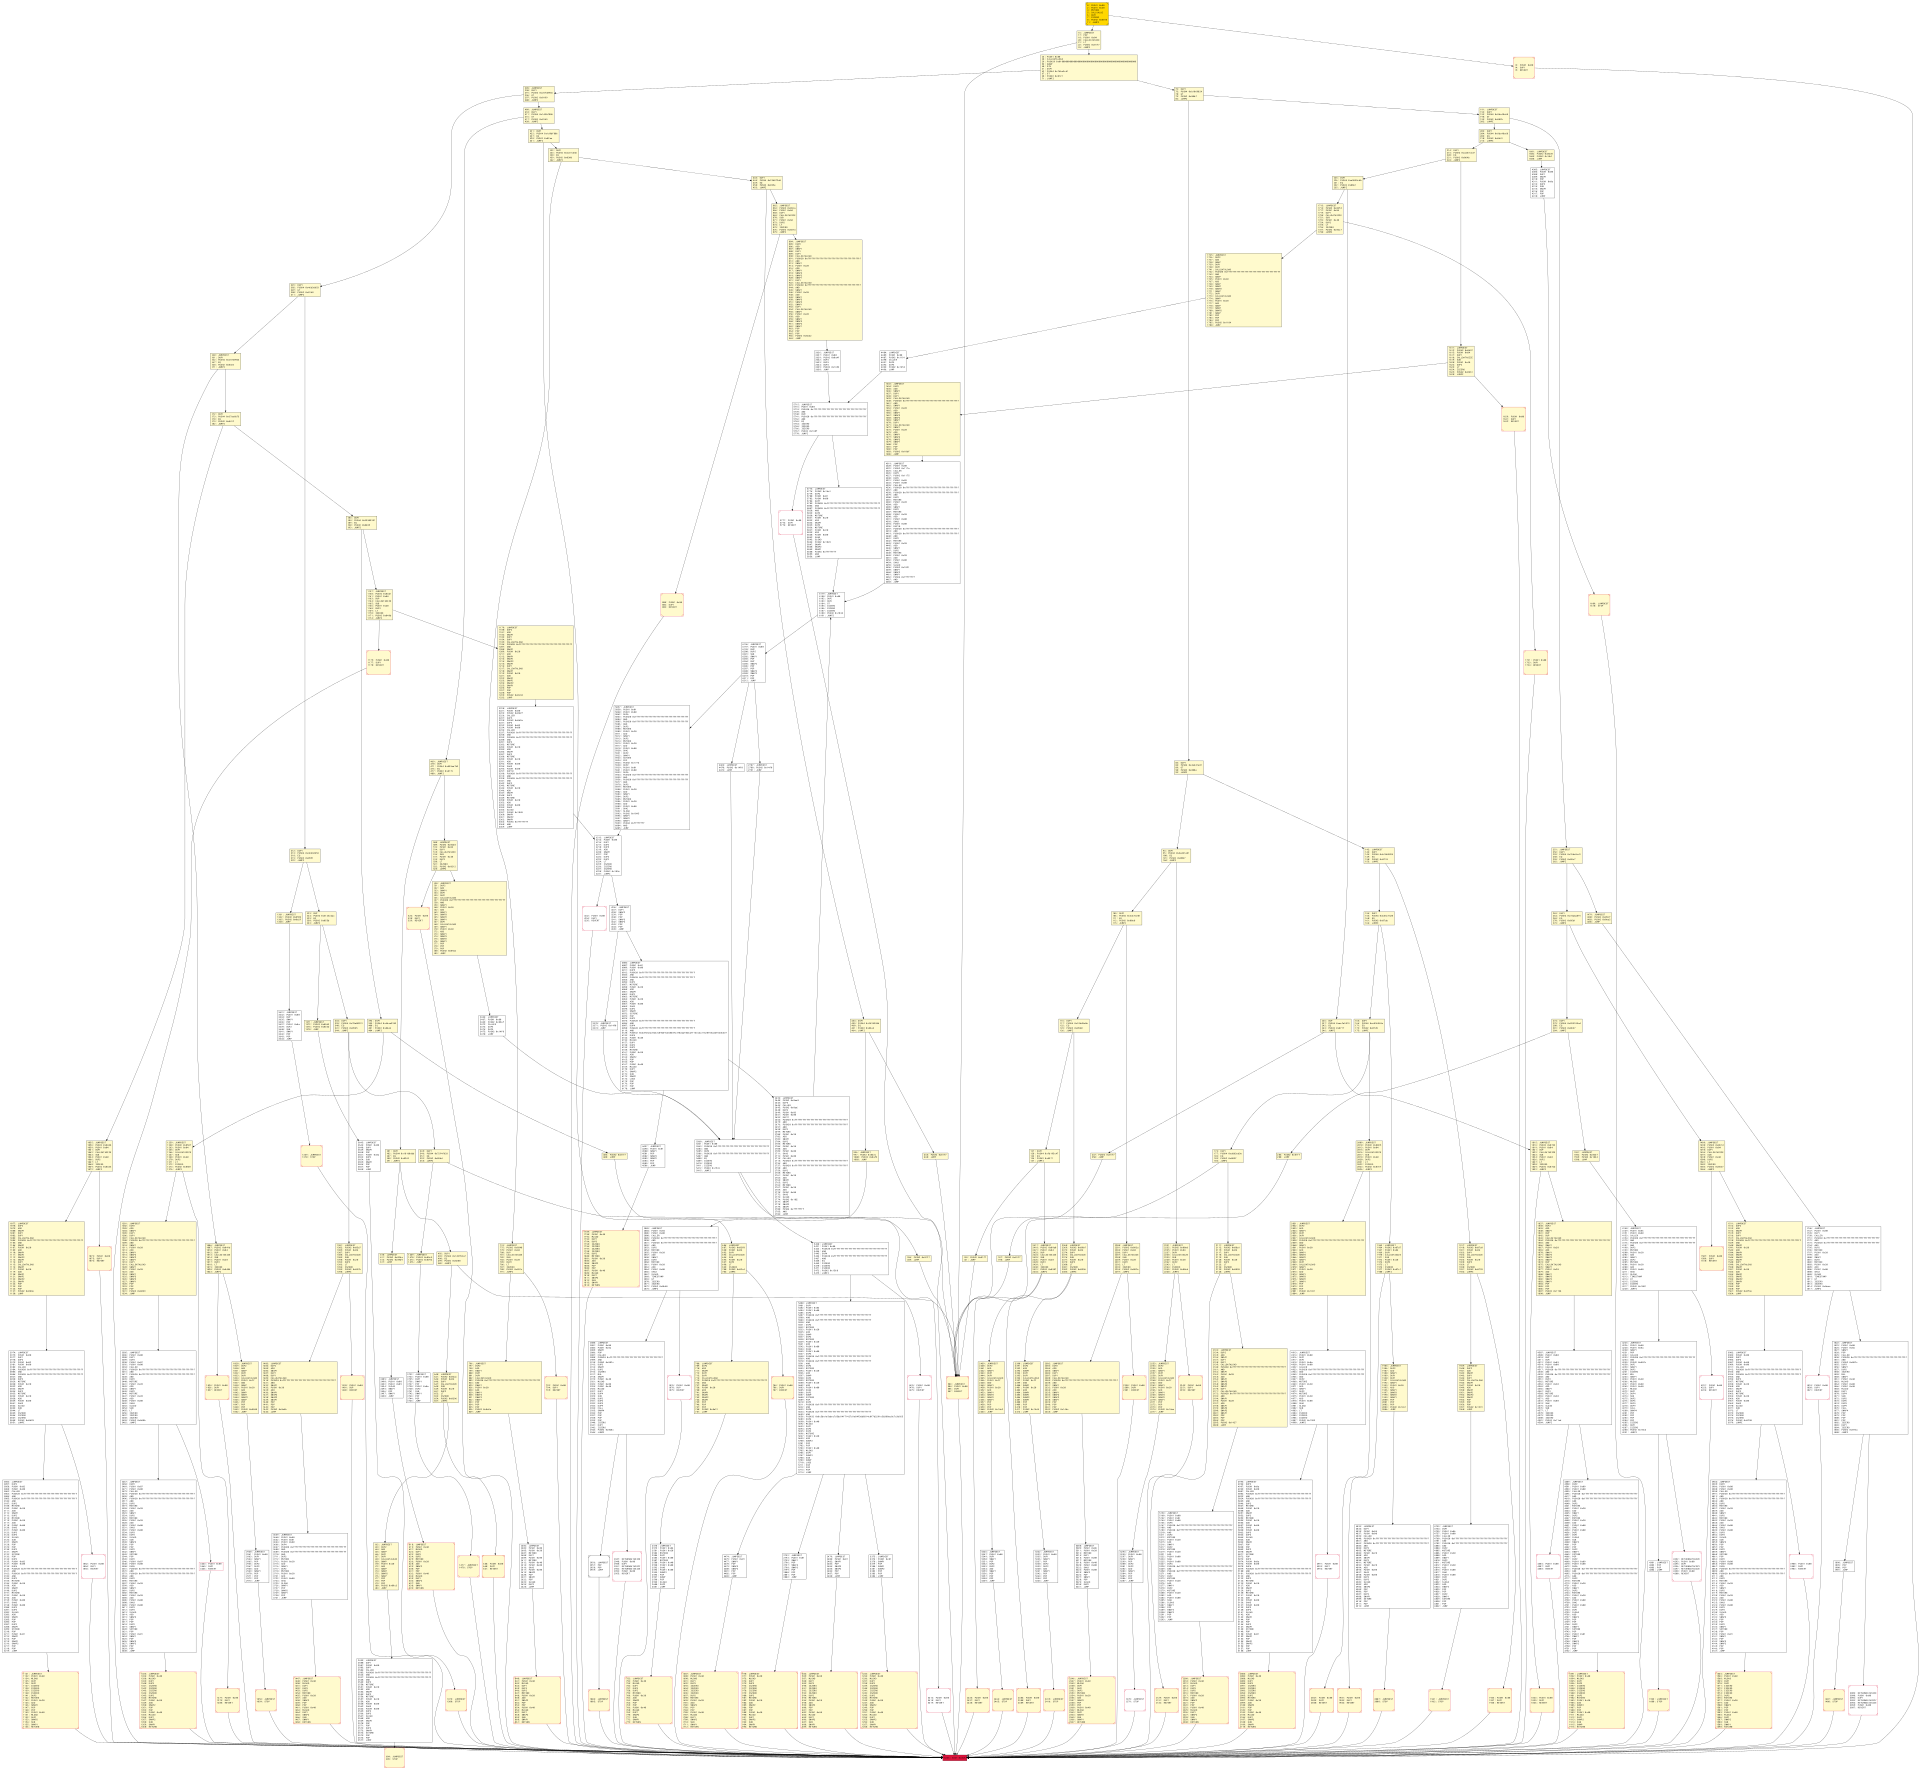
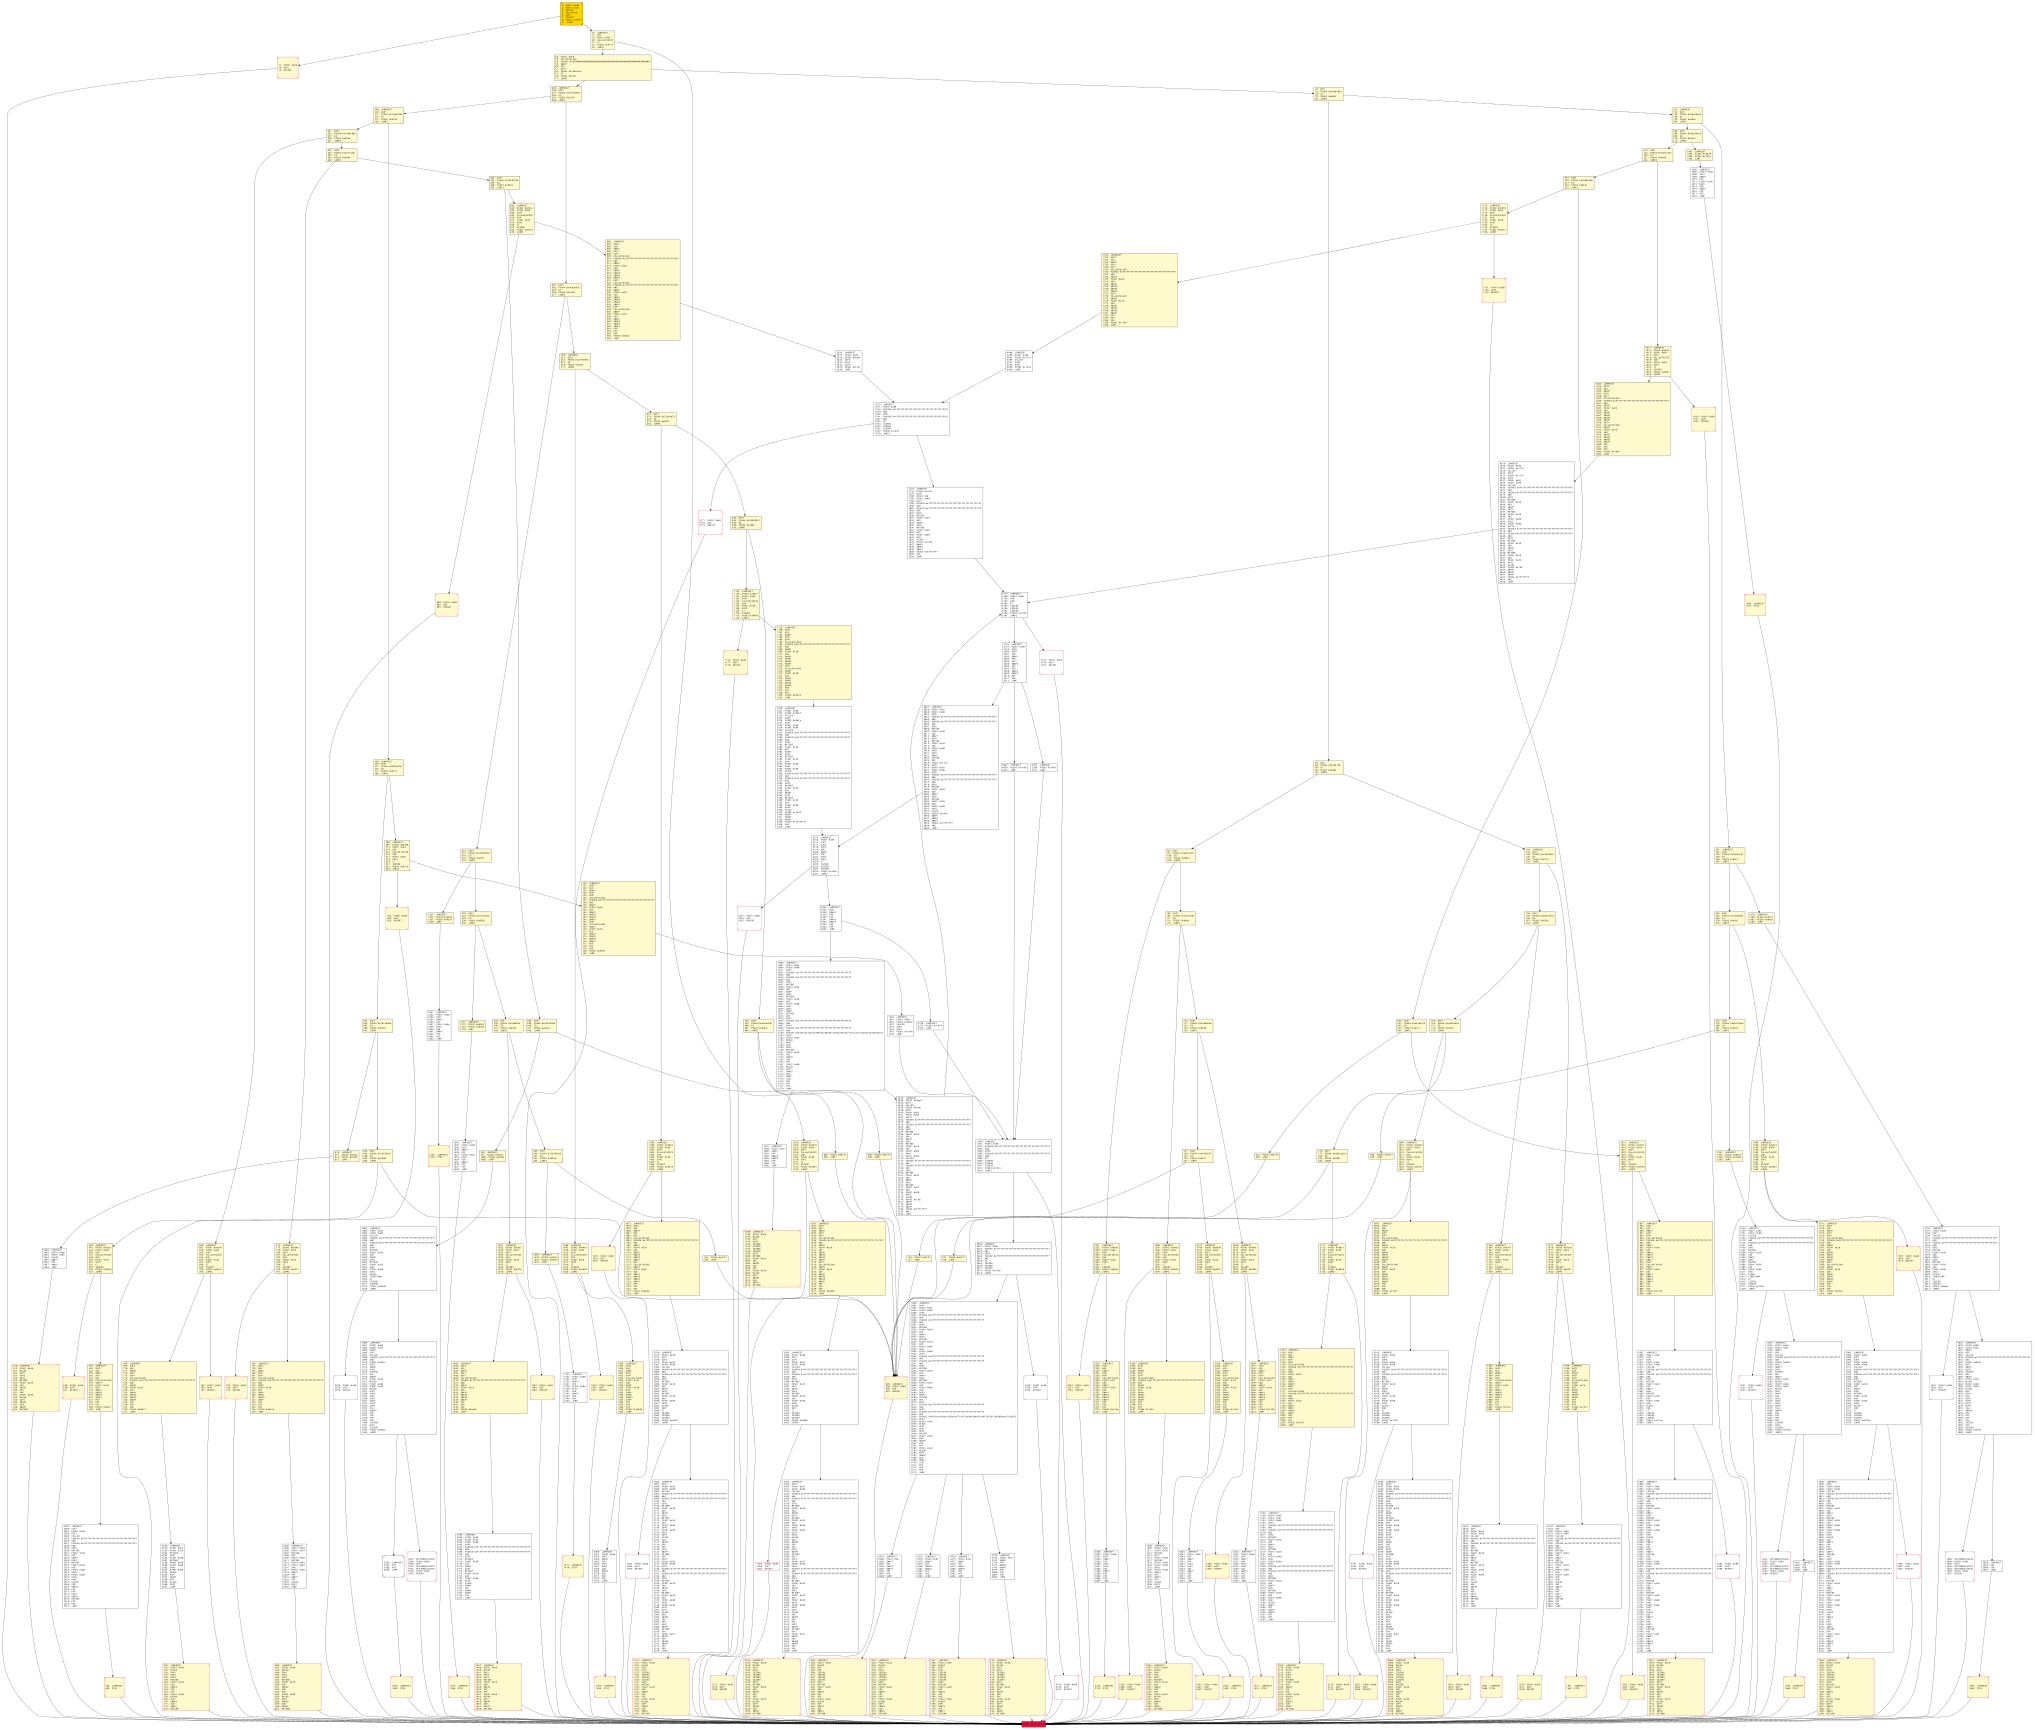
node "6192: PUSH1 0x00 6194: DUP1 6195: REVERT": added
node "2278: JUMPDEST 2279: STOP": fillcolor white -> lemonchiffon
edge "1507: PUSH1 0x00 1509: DUP1 1510: REVERT" -> "6246: EXIT BLOCK": added
edge "684: JUMPDEST 685: STOP" -> "6246: EXIT BLOCK": added
